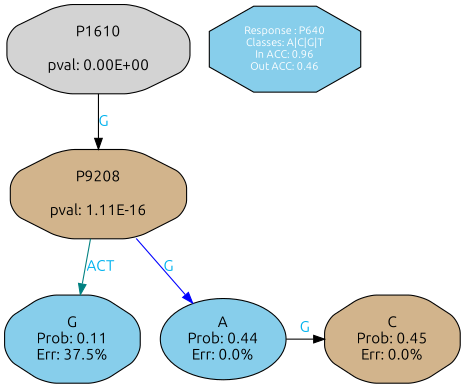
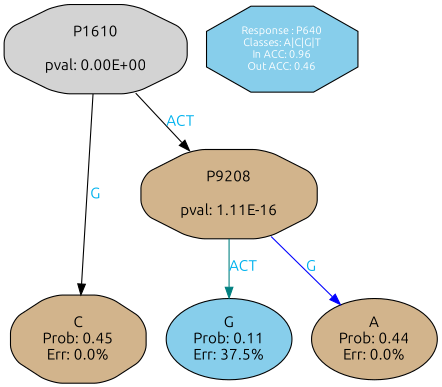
edge "P1610 pval: 0.00E+00" -> "P9208 pval: 1.11E-16": label "G" -> "ACT"
node "G Prob: 0.11 Err: 37.5%": shape octagon -> ellipse
node "A Prob: 0.44 Err: 0.0%": fillcolor skyblue -> tan
edge "A Prob: 0.44 Err: 0.0%" -> "C Prob: 0.45 Err: 0.0%": now "P1610 pval: 0.00E+00" -> "C Prob: 0.45 Err: 0.0%"
